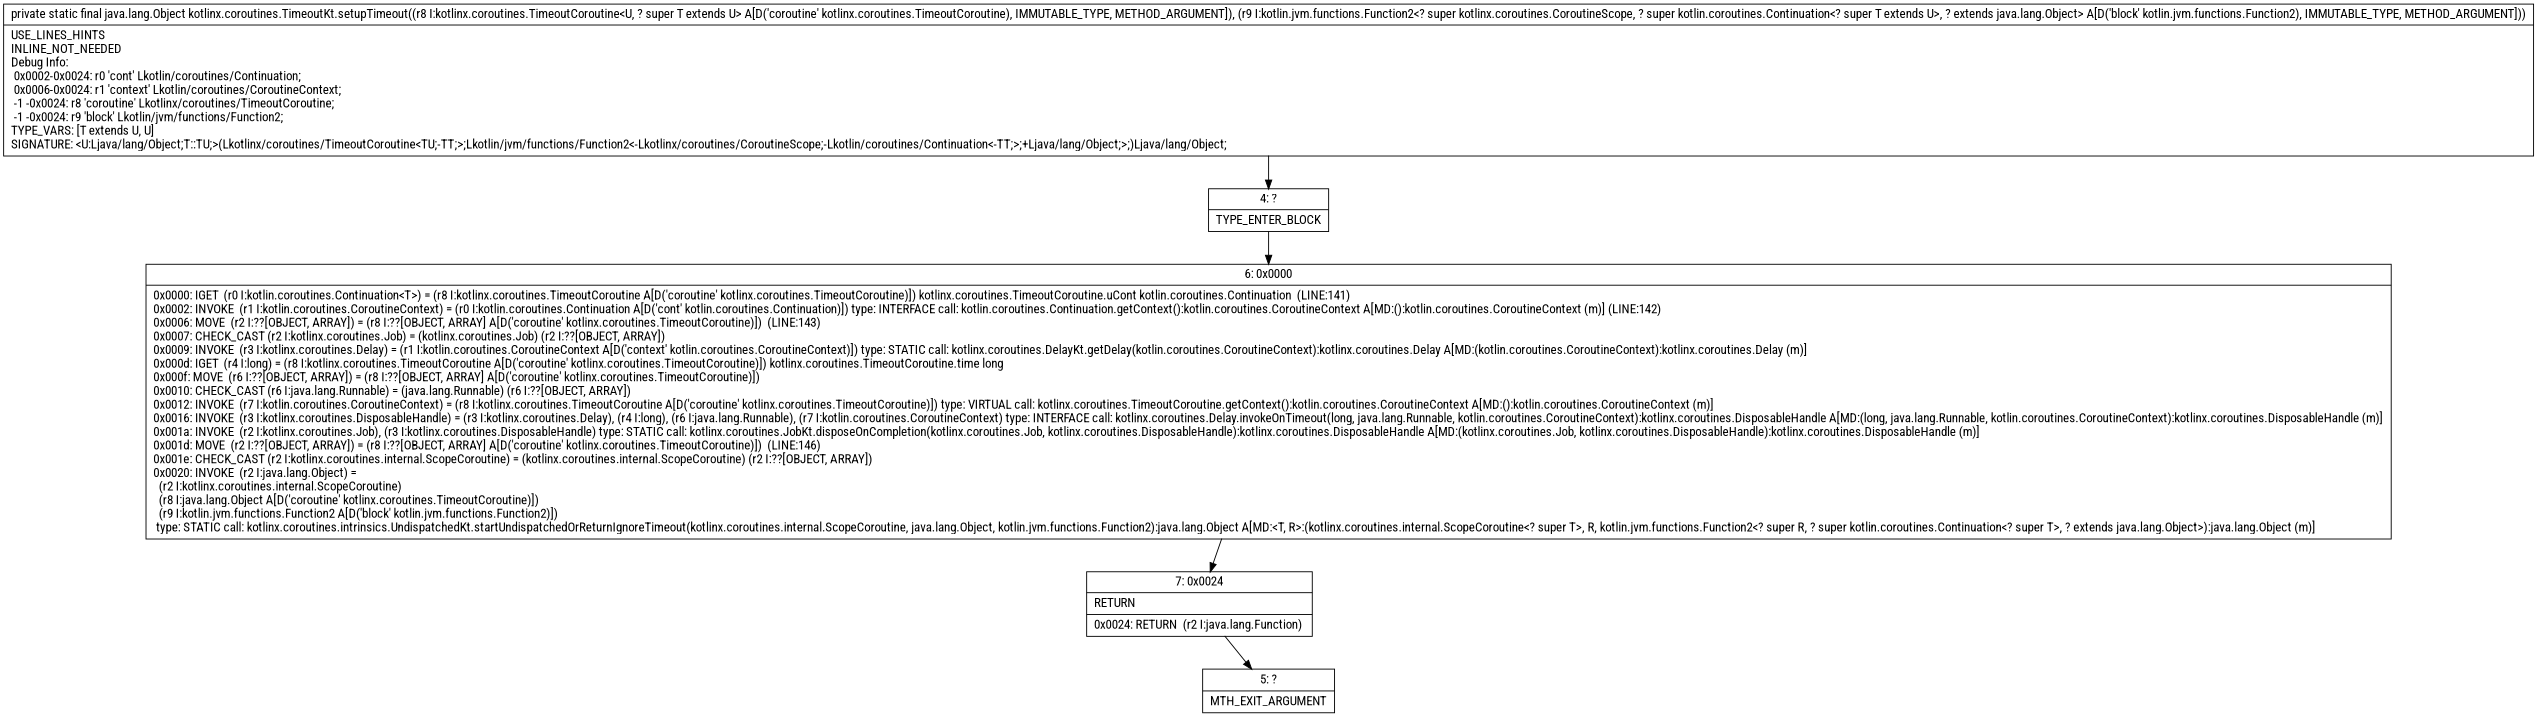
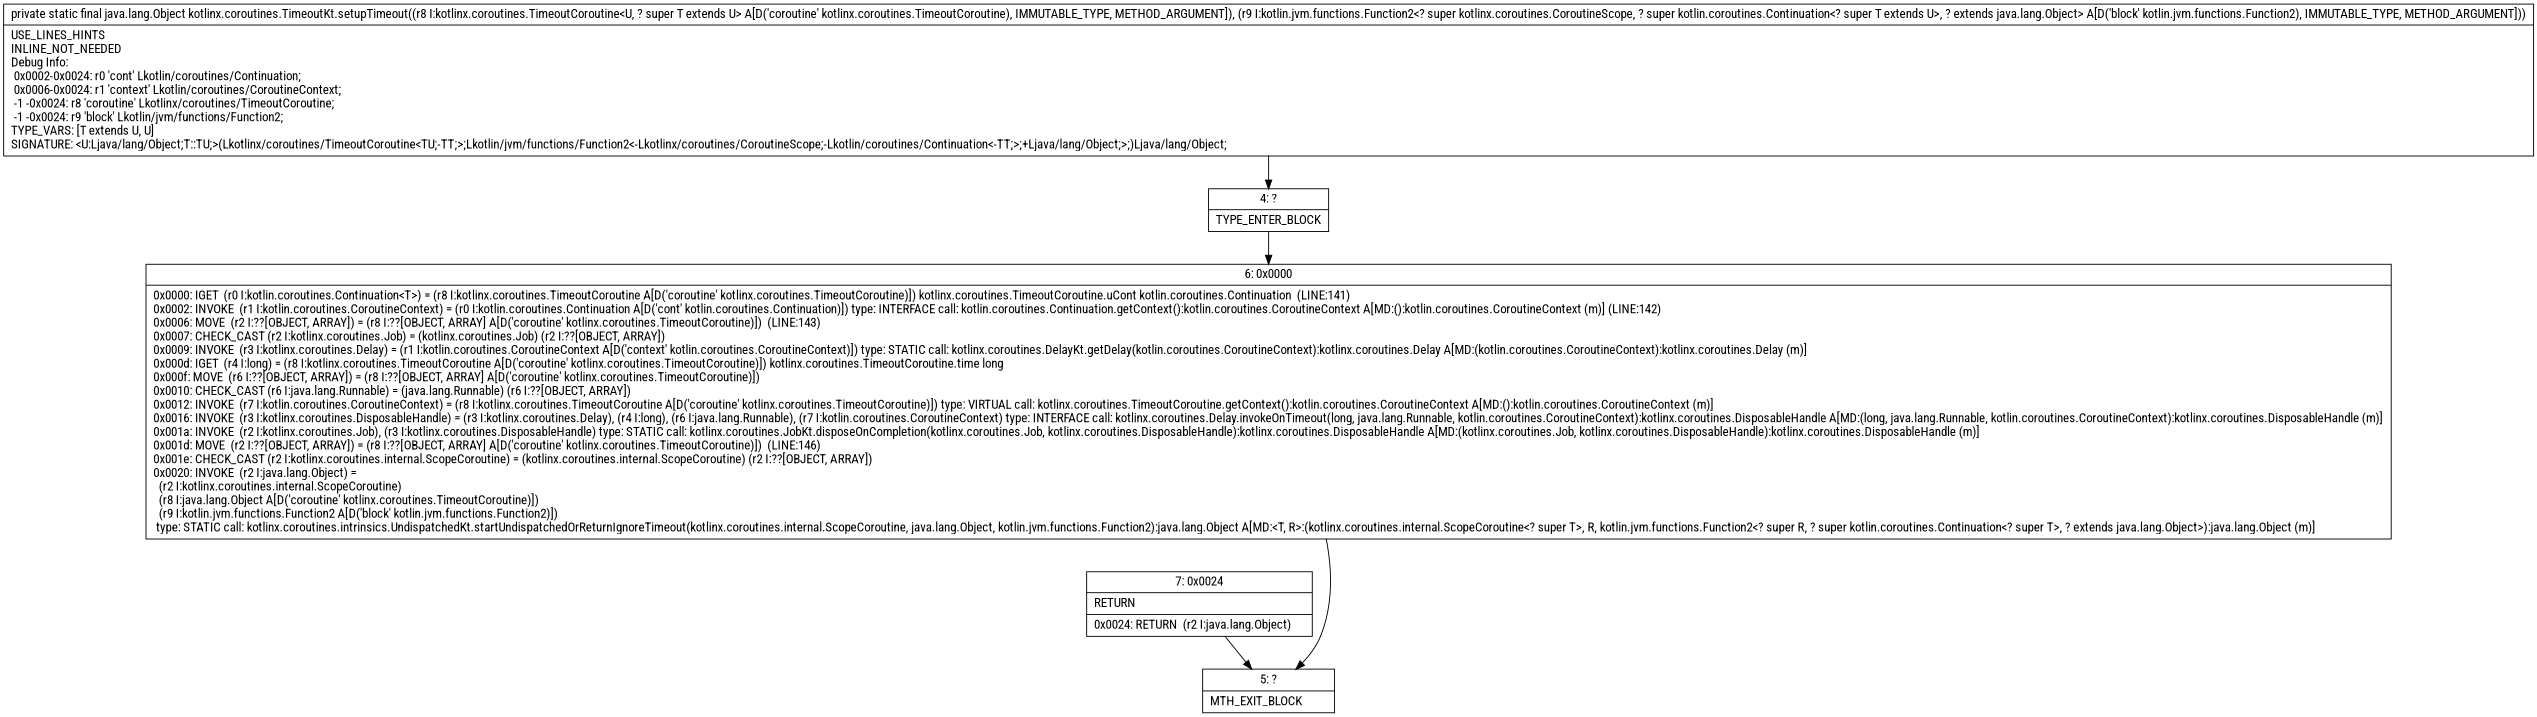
edge "6: 0x0000" -> "7: 0x0024": now "6: 0x0000" -> "5: ?"
node "7: 0x0024": text "0x0024: RETURN  (r2 I:java.lang.Function)" -> "0x0024: RETURN  (r2 I:java.lang.Object)"
node "5: ?": text "MTH_EXIT_ARGUMENT" -> "MTH_EXIT_BLOCK"
